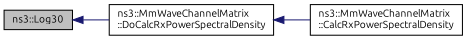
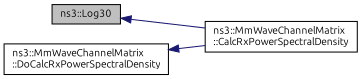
edge "ns3::MmWaveChannelMatrix ::DoCalcRxPowerSpectralDensity" -> "ns3::Log30": now "ns3::MmWaveChannelMatrix ::CalcRxPowerSpectralDensity" -> "ns3::Log30"
